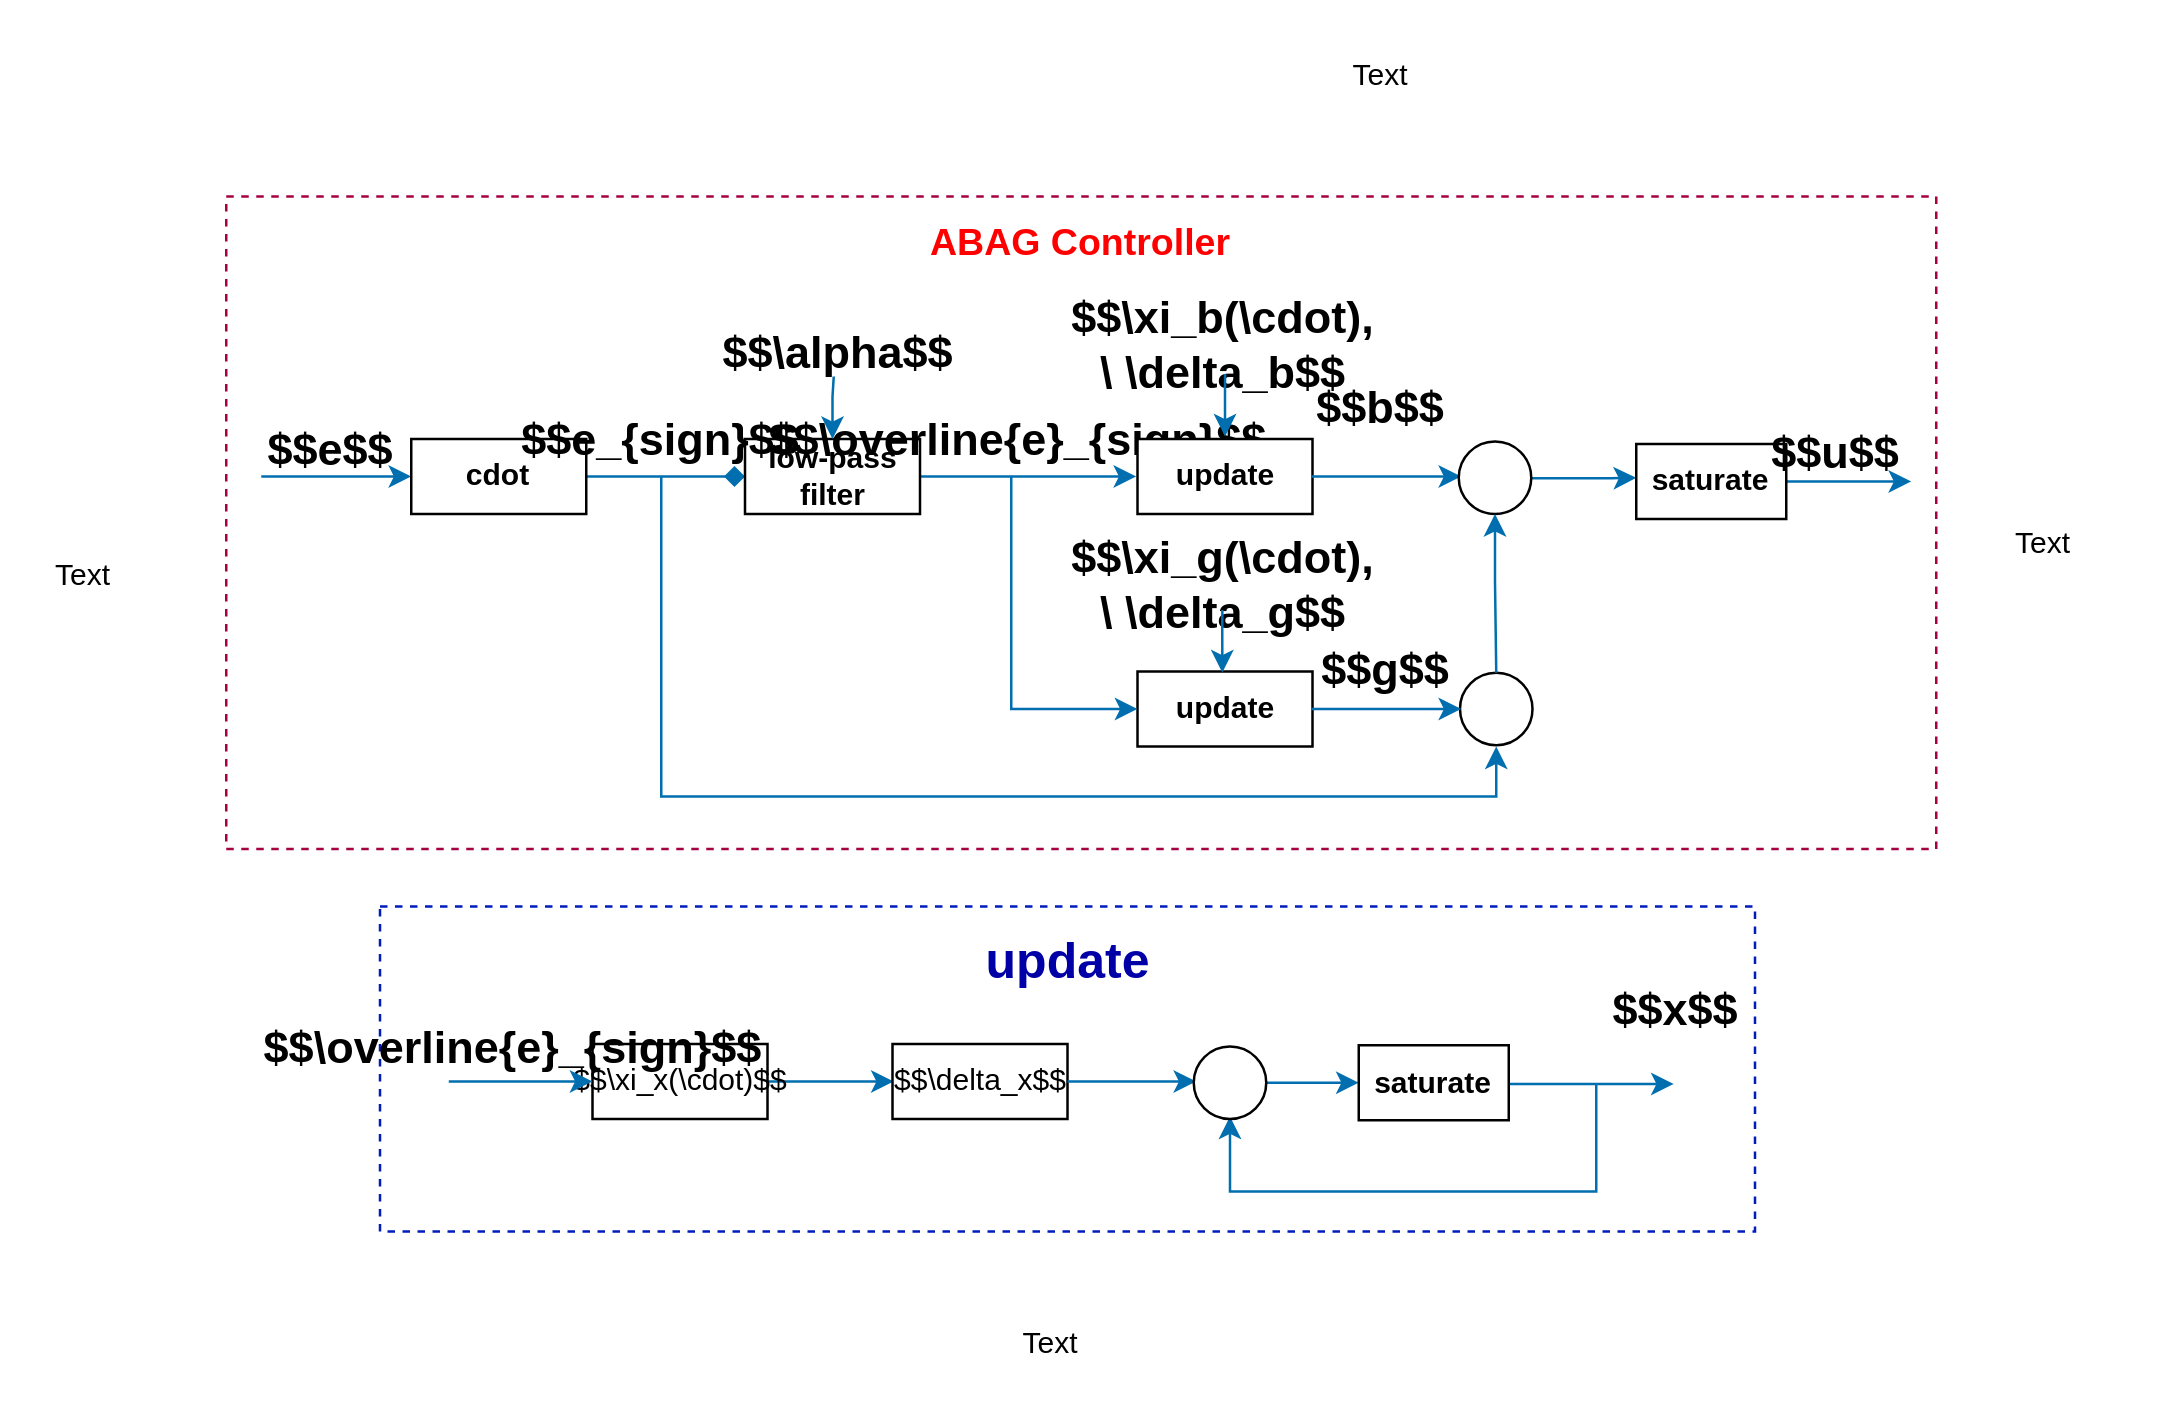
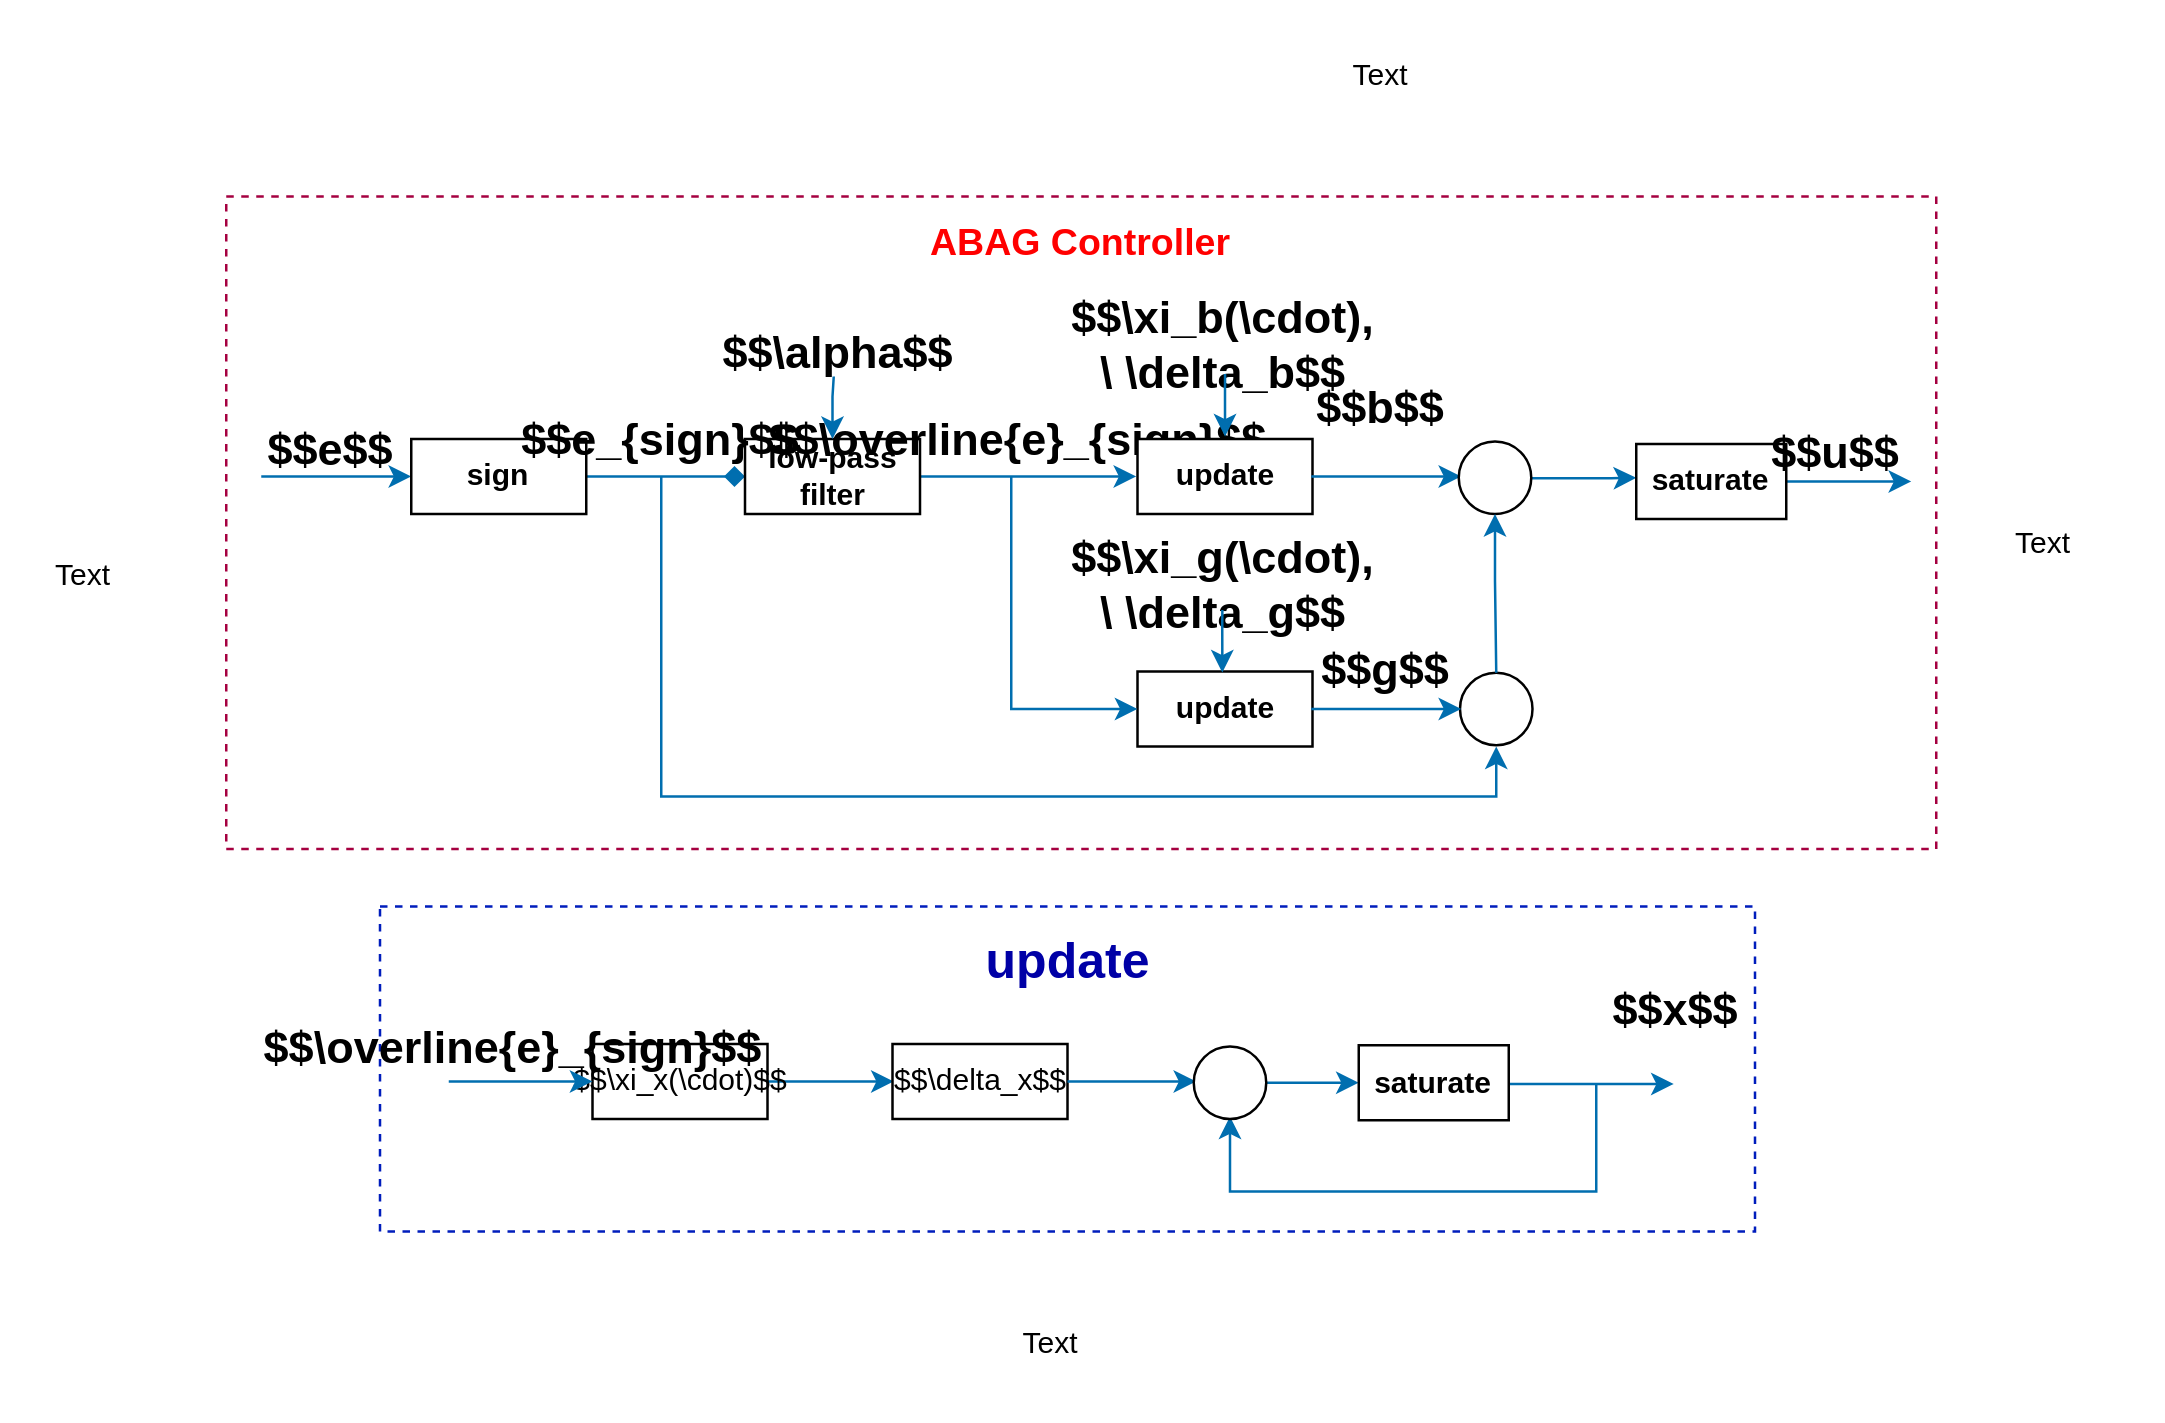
node "cdot": label "cdot" -> "sign"
